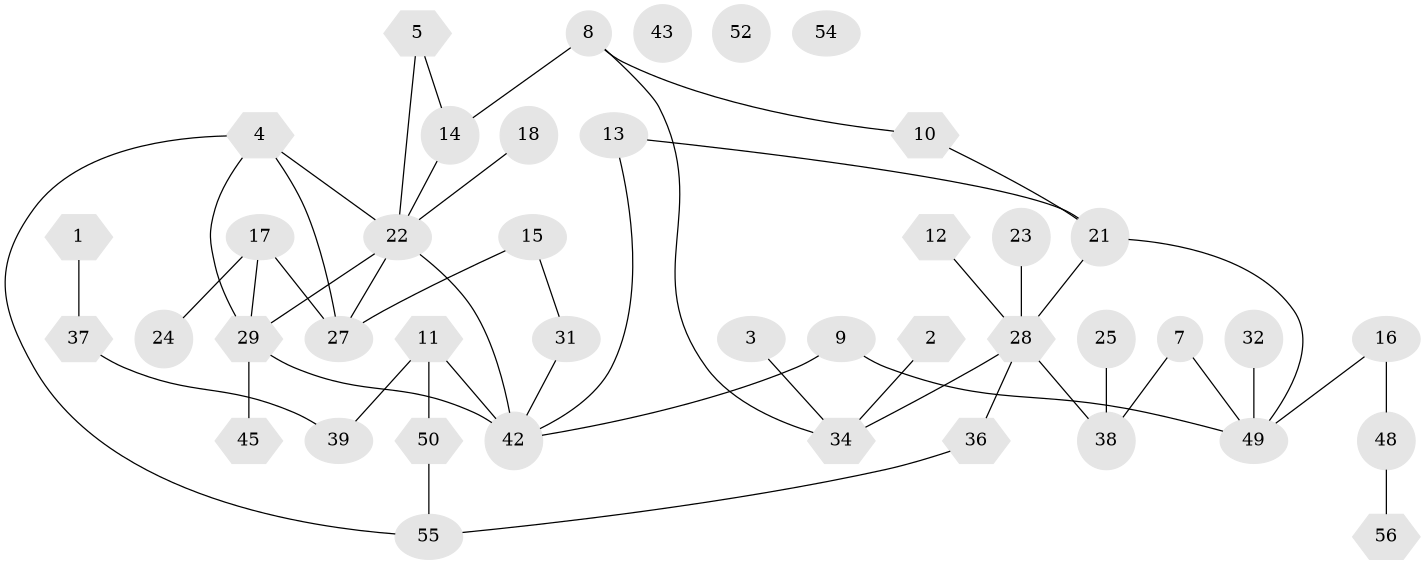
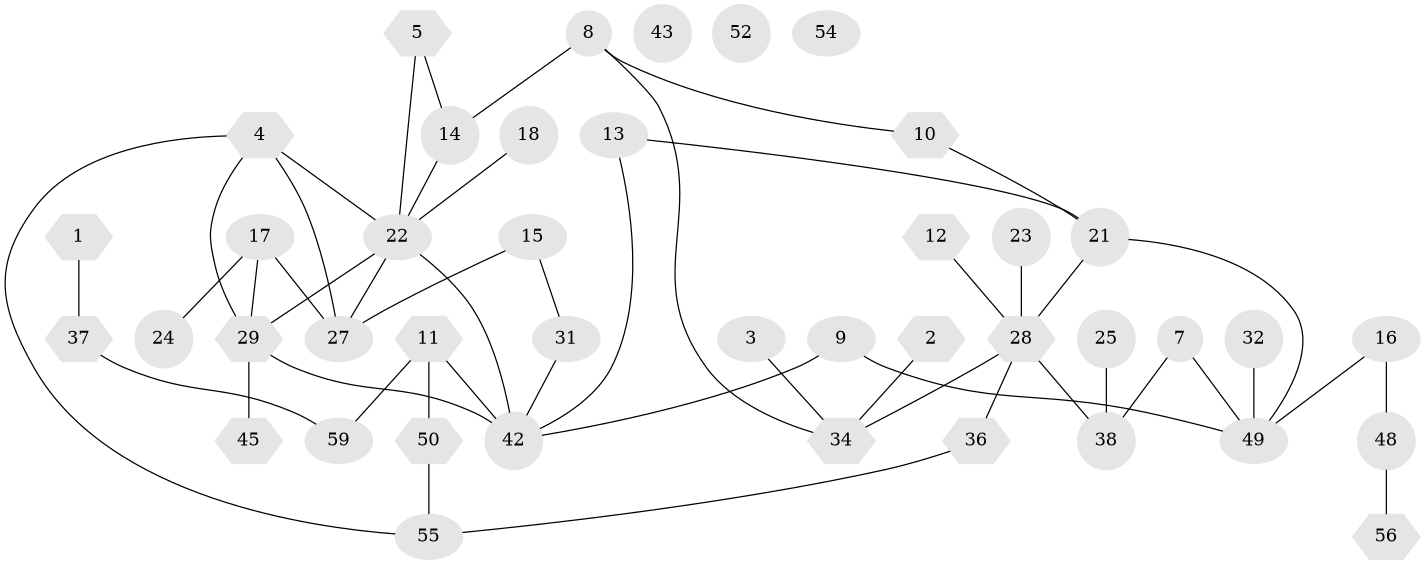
node "39": label "39" -> "59"
